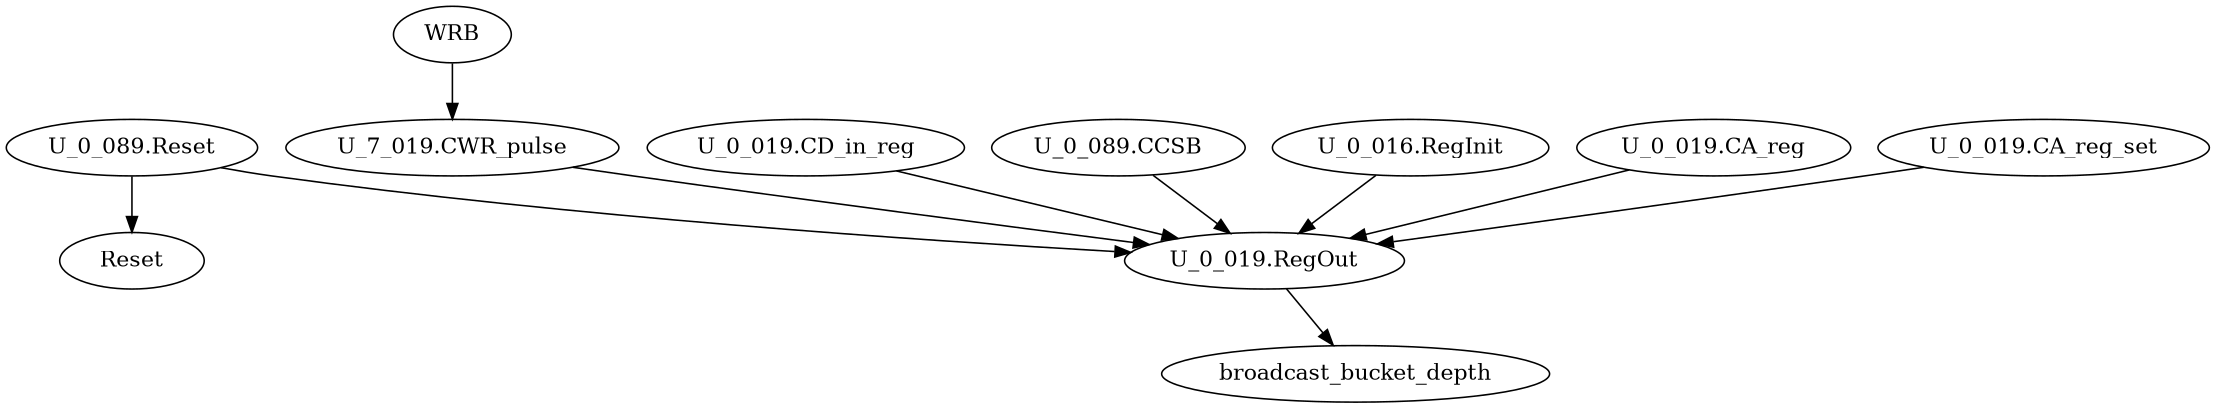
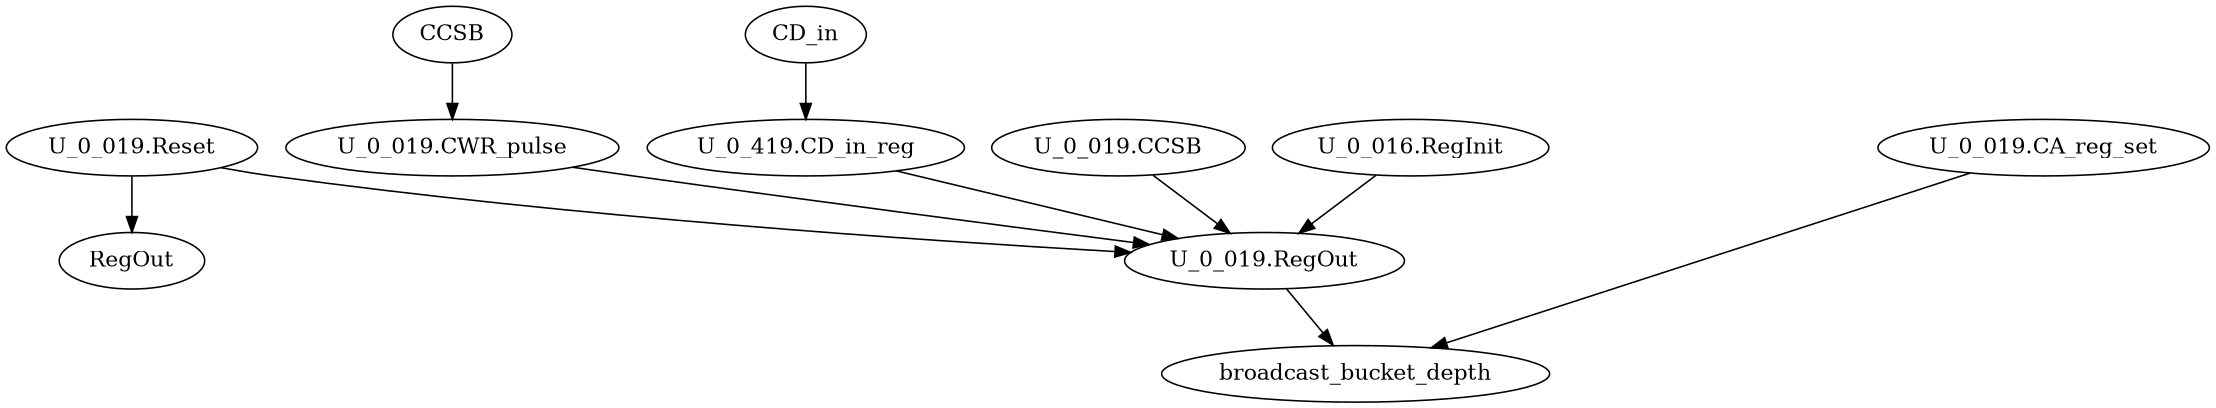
node "WRB": label "WRB" -> "CCSB"
node "CD_in": added
node "U_0_089.Reset": label "U_0_089.Reset" -> "U_0_019.Reset"
node "U_7_019.CWR_pulse": label "U_7_019.CWR_pulse" -> "U_0_019.CWR_pulse"
node "U_0_019.CD_in_reg": label "U_0_019.CD_in_reg" -> "U_0_419.CD_in_reg"
node "U_0_089.CCSB": label "U_0_089.CCSB" -> "U_0_019.CCSB"
node "U_0_019.CA_reg": removed
edge "U_0_019.CA_reg_set" -> "U_0_019.RegOut": now "U_0_019.CA_reg_set" -> "broadcast_bucket_depth"
node "Reset": label "Reset" -> "RegOut"
